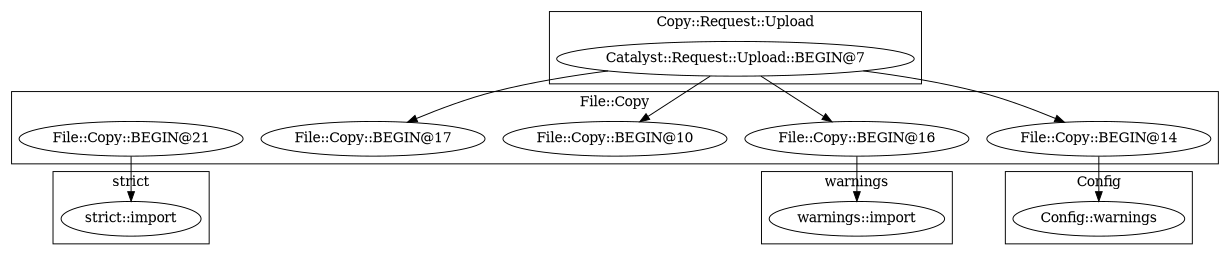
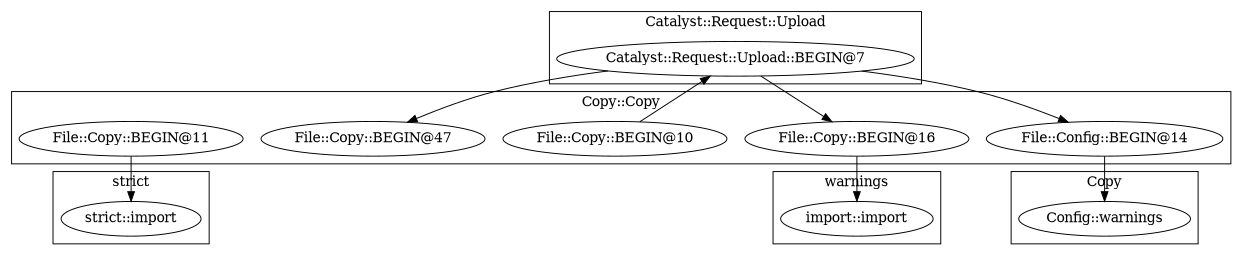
cluster "Copy::Request::Upload": label "Copy::Request::Upload" -> "Catalyst::Request::Upload"
edge "Catalyst::Request::Upload::BEGIN@7" -> "File::Copy::BEGIN@10": reversed
cluster "File::Copy": label "File::Copy" -> "Copy::Copy"
node "File::Copy::BEGIN@21": label "File::Copy::BEGIN@21" -> "File::Copy::BEGIN@11"
node "File::Copy::BEGIN@17": label "File::Copy::BEGIN@17" -> "File::Copy::BEGIN@47"
node "File::Copy::BEGIN@14": label "File::Copy::BEGIN@14" -> "File::Config::BEGIN@14"
cluster "Config": label "Config" -> "Copy"
node "warnings::import": label "warnings::import" -> "import::import"
